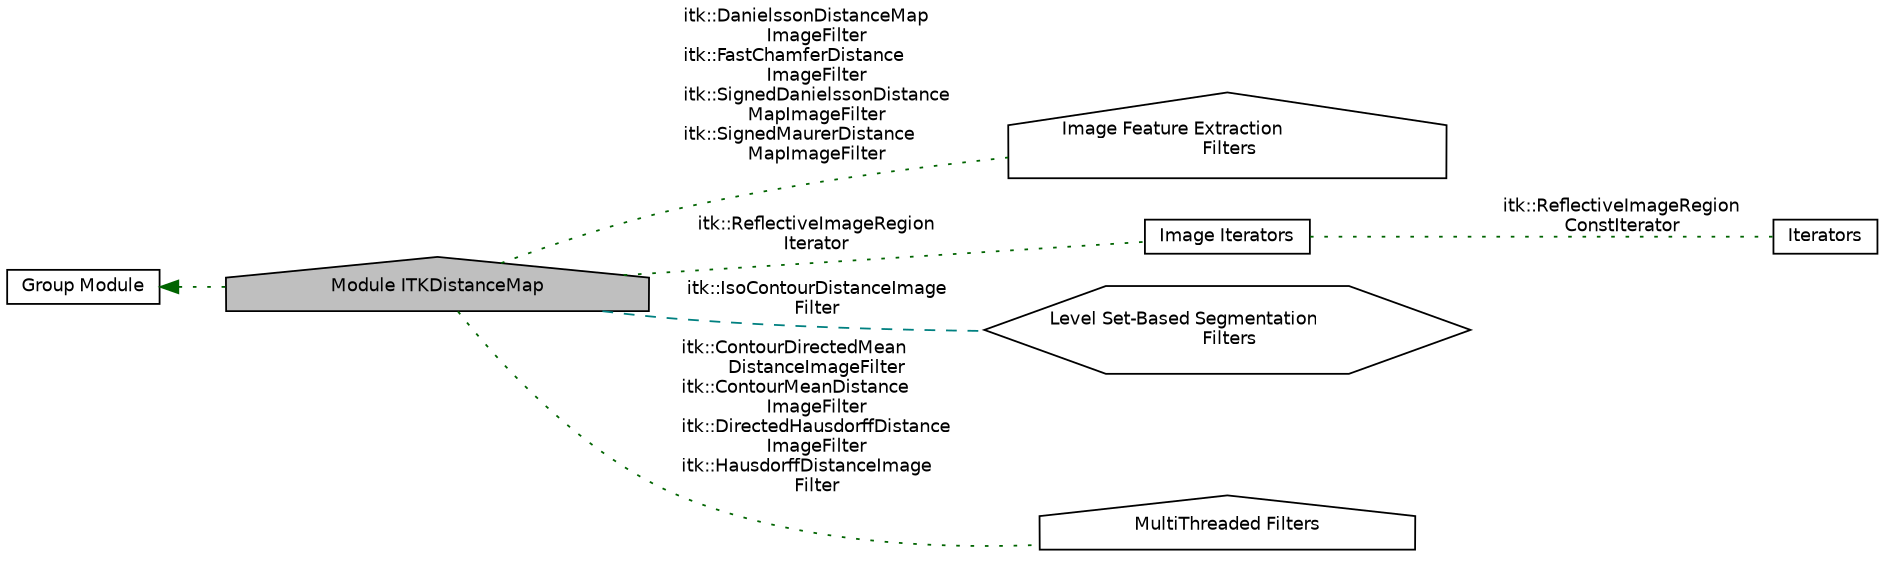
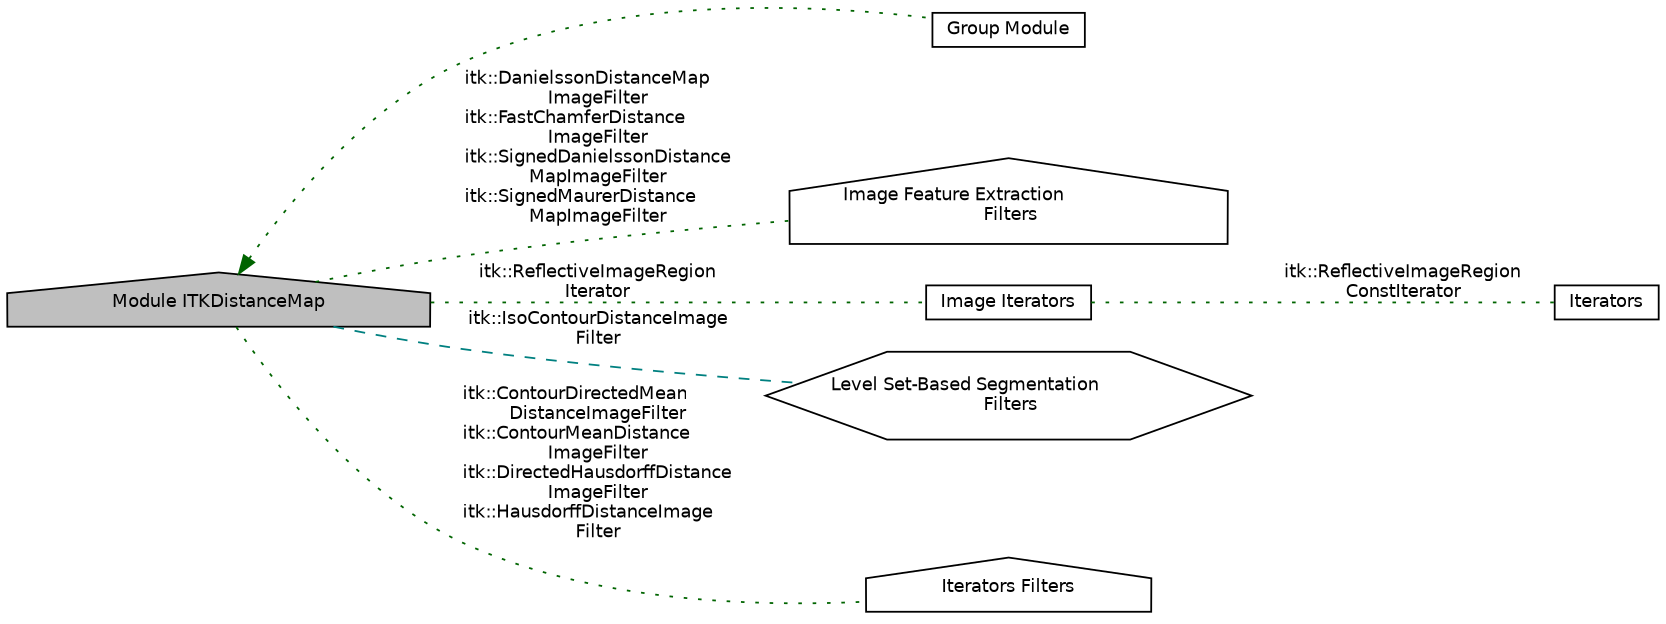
edge "Module ITKDistanceMap" -> "Group Module": reversed
node "MultiThreaded Filters": label "MultiThreaded Filters" -> "Iterators Filters"
